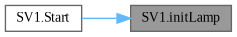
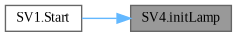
node "SV1.initLamp": label "SV1.initLamp" -> "SV4.initLamp"
